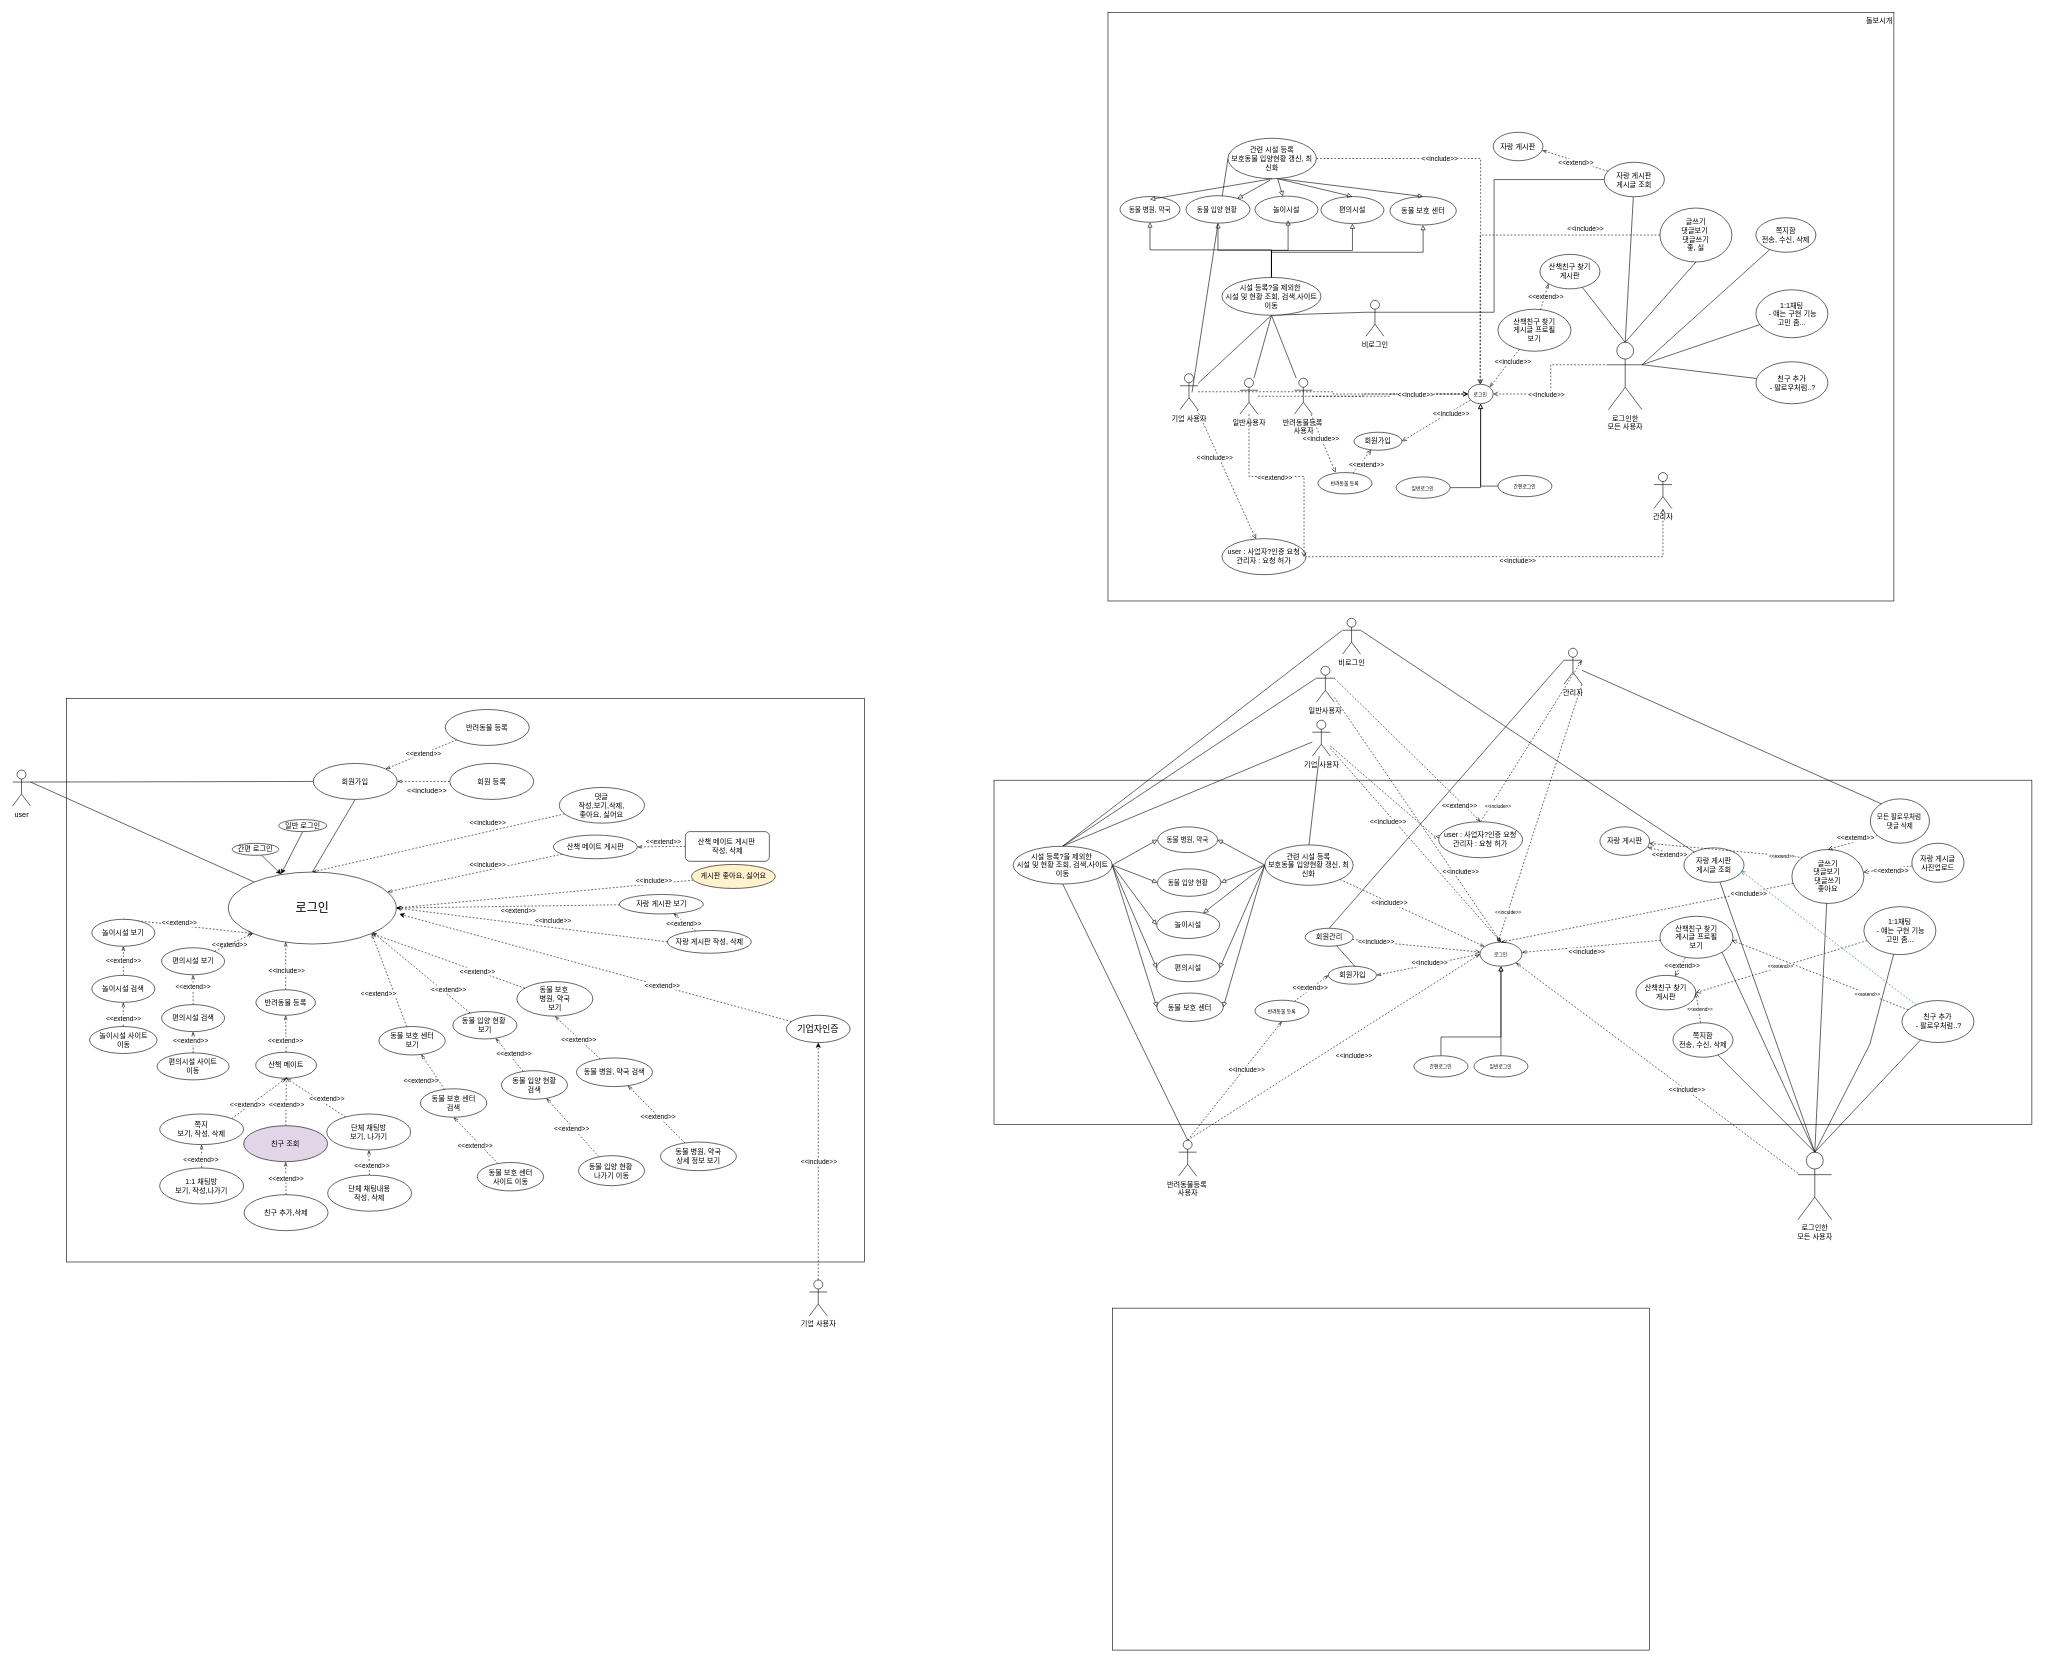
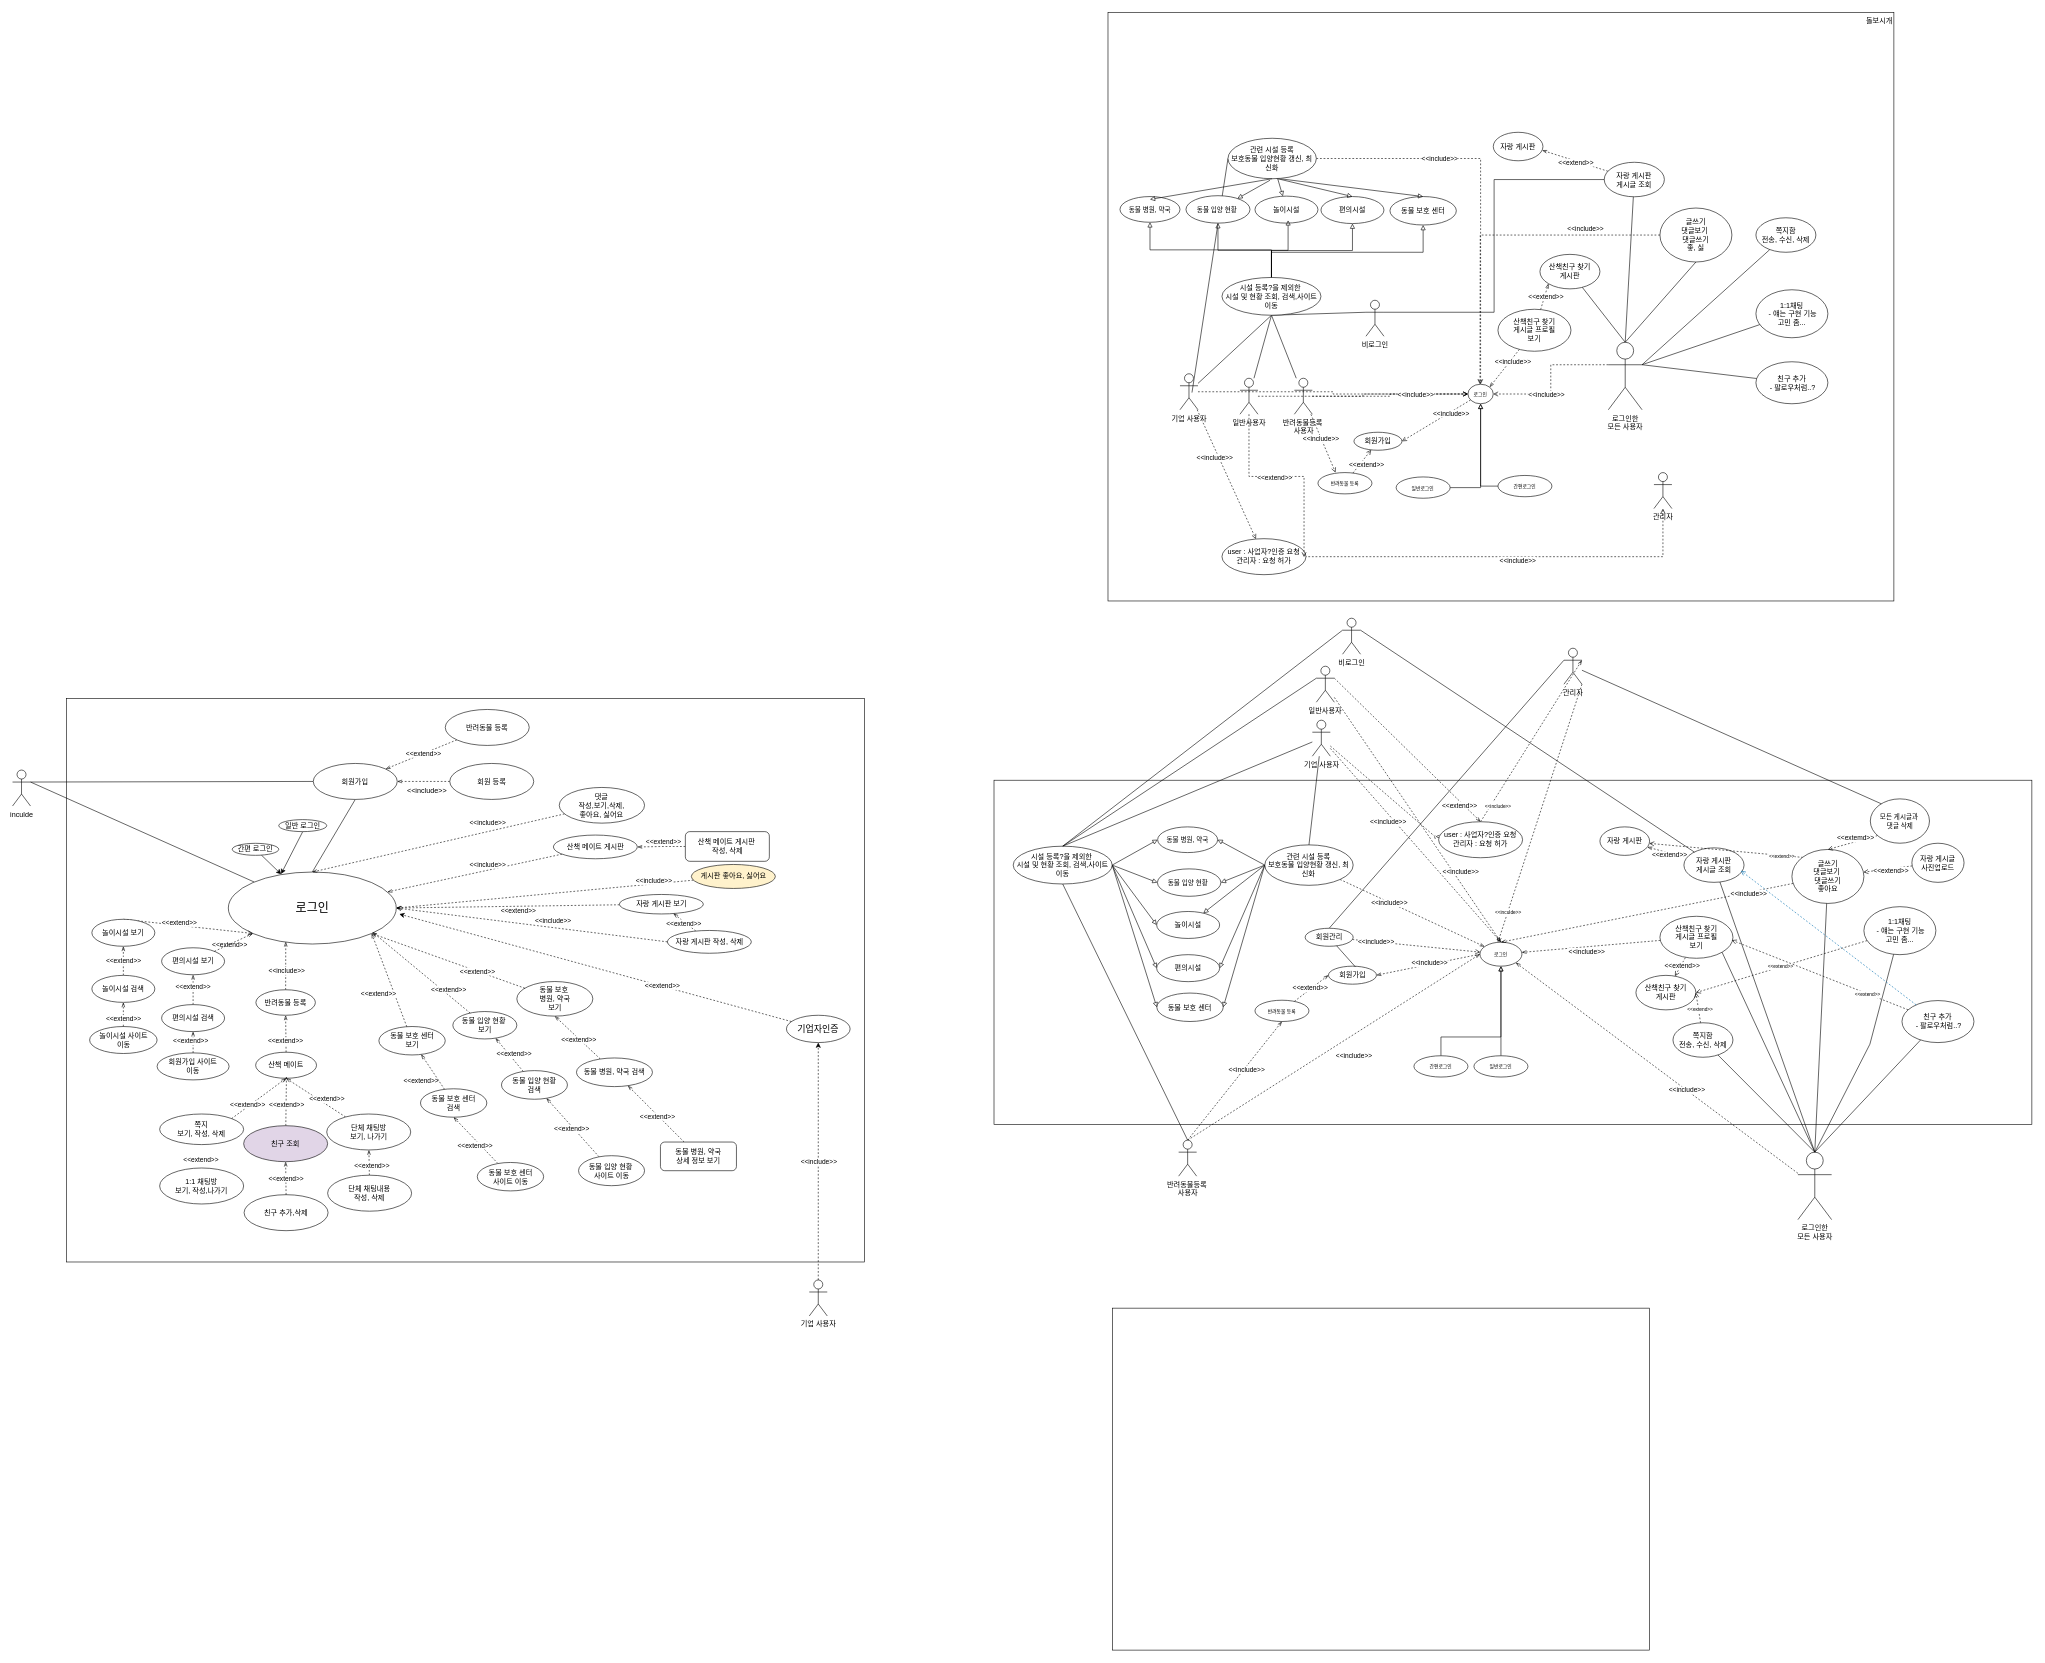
node "user": label "user" -> "inculde"
node "모든 팔로우처럼 댓글 삭제": label "모든 팔로우처럼 댓글 삭제" -> "모든 게시글과 댓글 삭제"
node "편의시설 사이트 이동": label "편의시설 사이트 이동" -> "회원가입 사이트 이동"
edge "1:1 채팅방 보기, 작성,나가기" -> "쪽지 보기, 작성, 삭제": removed
node "동물 병원, 약국 상세 정보 보기": shape ellipse -> rounded rectangle
node "동물 입양 현황 나가기 이동": label "동물 입양 현황 나가기 이동" -> "동물 입양 현황 사이트 이동"
